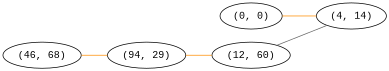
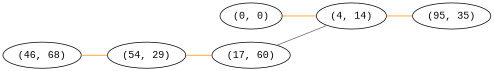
node "(95, 35)": added
node "(94, 29)": label "(94, 29)" -> "(54, 29)"
node "(12, 60)": label "(12, 60)" -> "(17, 60)"
